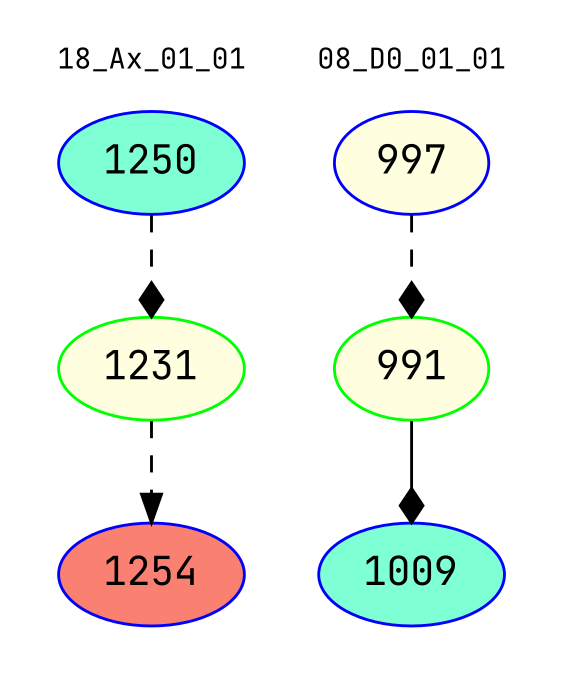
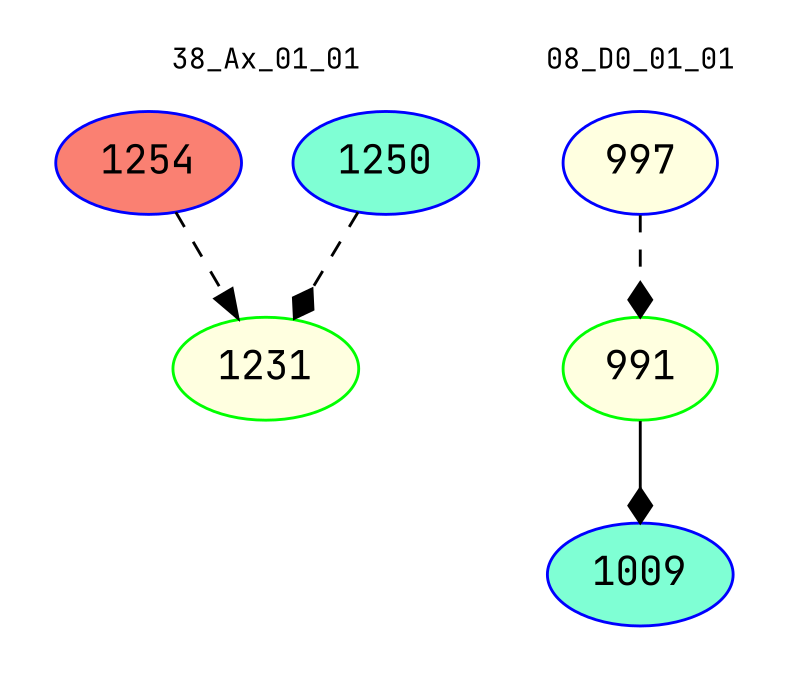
cluster "18_Ax_01_01": label "18_Ax_01_01" -> "38_Ax_01_01"
edge "1231" -> "1254": reversed
